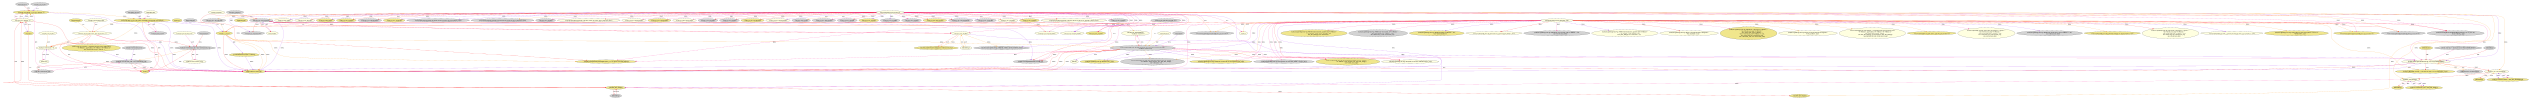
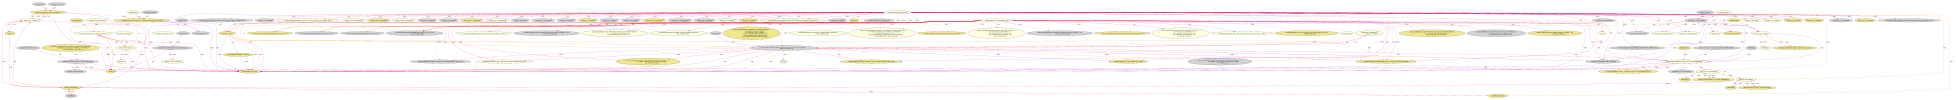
edge "(Identifier,TCP_ESTABLISHED)" -> "(Call,StreamTcpPacketSetState(p, ssn, TCP_ESTABLISHED))": now "(Call,ssn->client.window = TCP_GET_WINDOW(p))" -> "(Call,StreamTcpPacketSetState(p, ssn, TCP_ESTABLISHED))"
